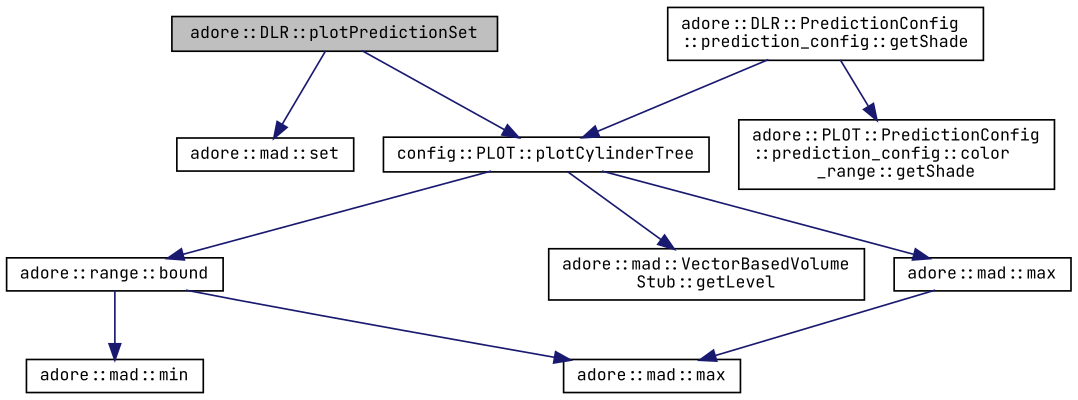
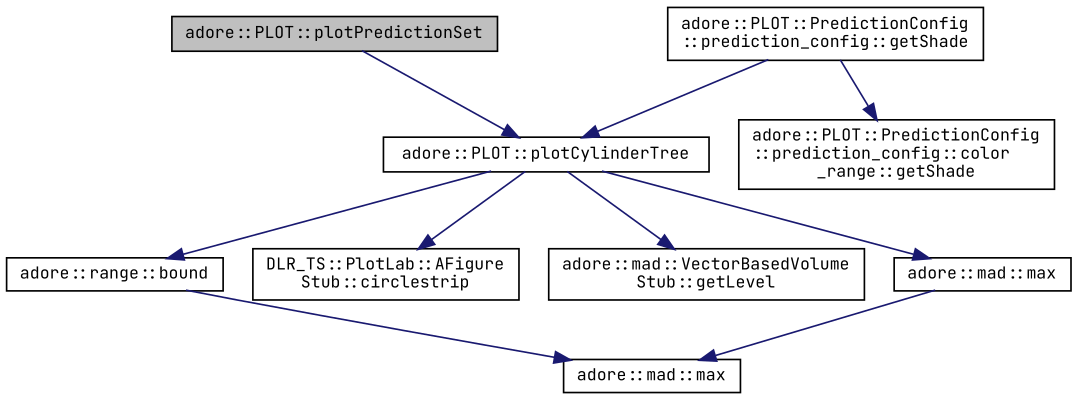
node "adore::DLR::plotPredictionSet": label "adore::DLR::plotPredictionSet" -> "adore::PLOT::plotPredictionSet"
node "adore::DLR::PredictionConfig ::prediction_config::getShade": label "adore::DLR::PredictionConfig ::prediction_config::getShade" -> "adore::PLOT::PredictionConfig ::prediction_config::getShade"
node "adore::mad::set": removed
node "config::PLOT::plotCylinderTree": label "config::PLOT::plotCylinderTree" -> "adore::PLOT::plotCylinderTree"
node "DLR_TS::PlotLab::AFigure Stub::circlestrip": added
node "adore::mad::min": removed
